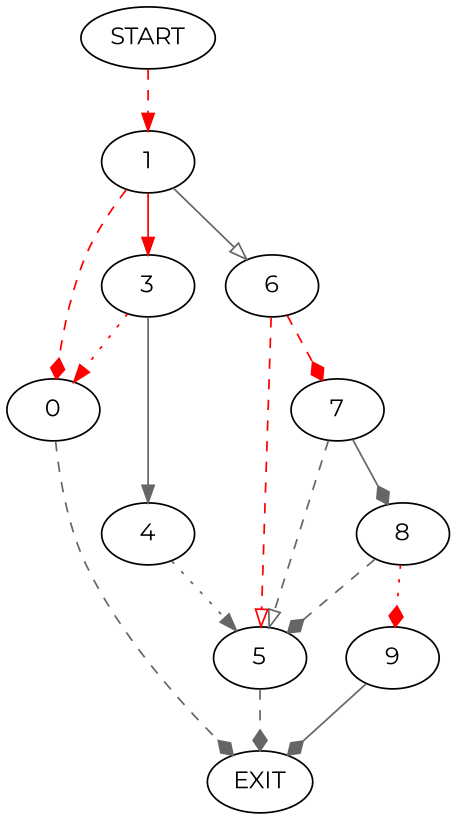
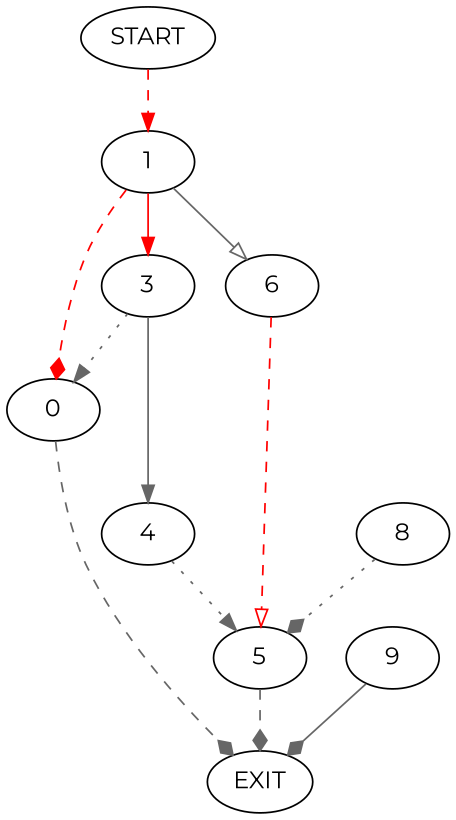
edge "3" -> "0": color red -> gray40
node "7": removed
edge "8" -> "9": removed
edge "8" -> "5": style dashed -> dotted
